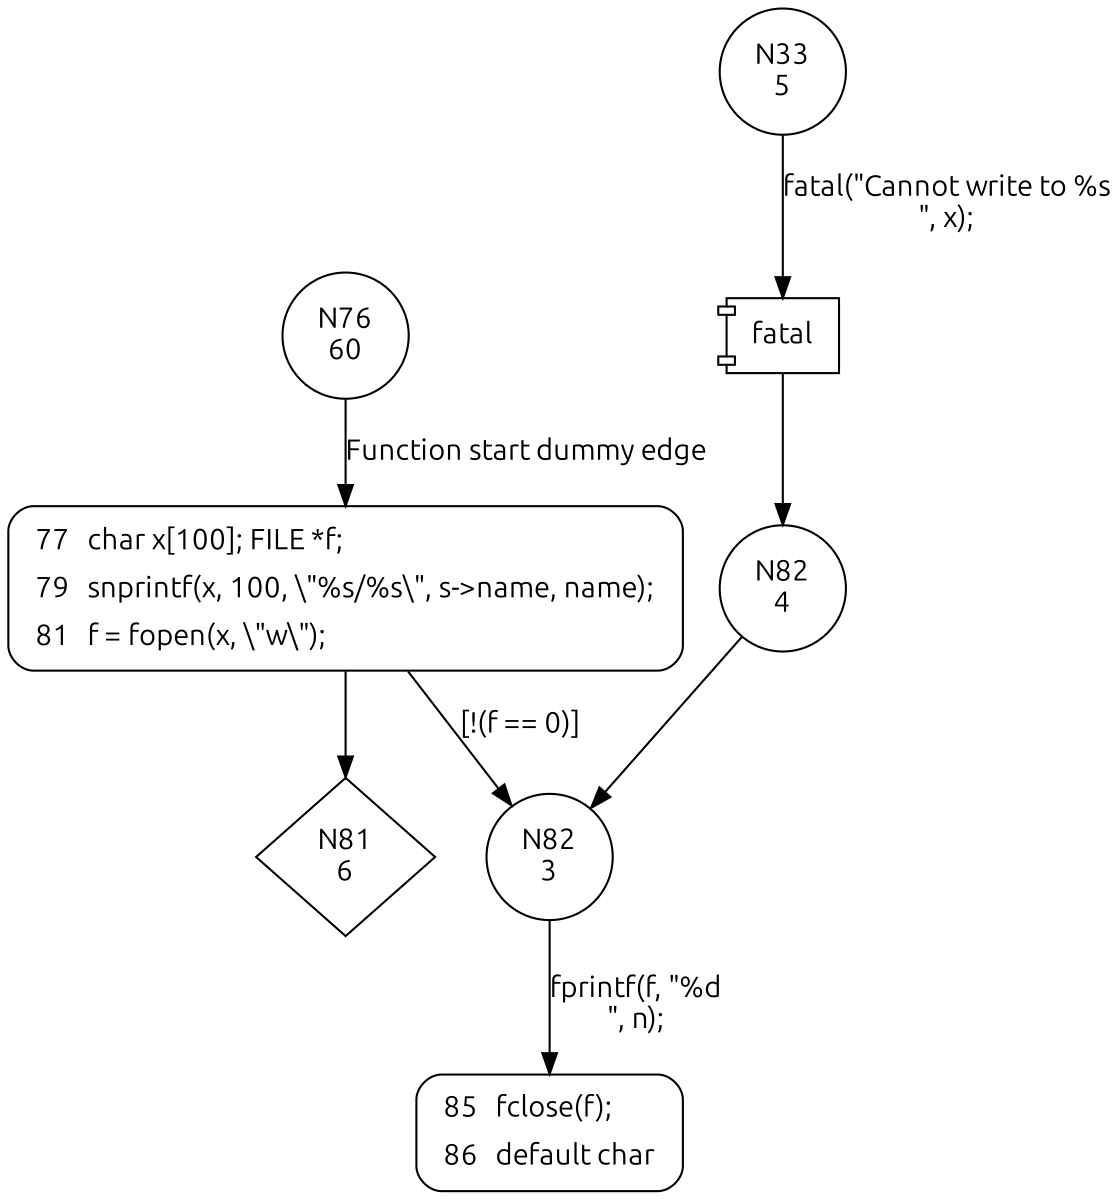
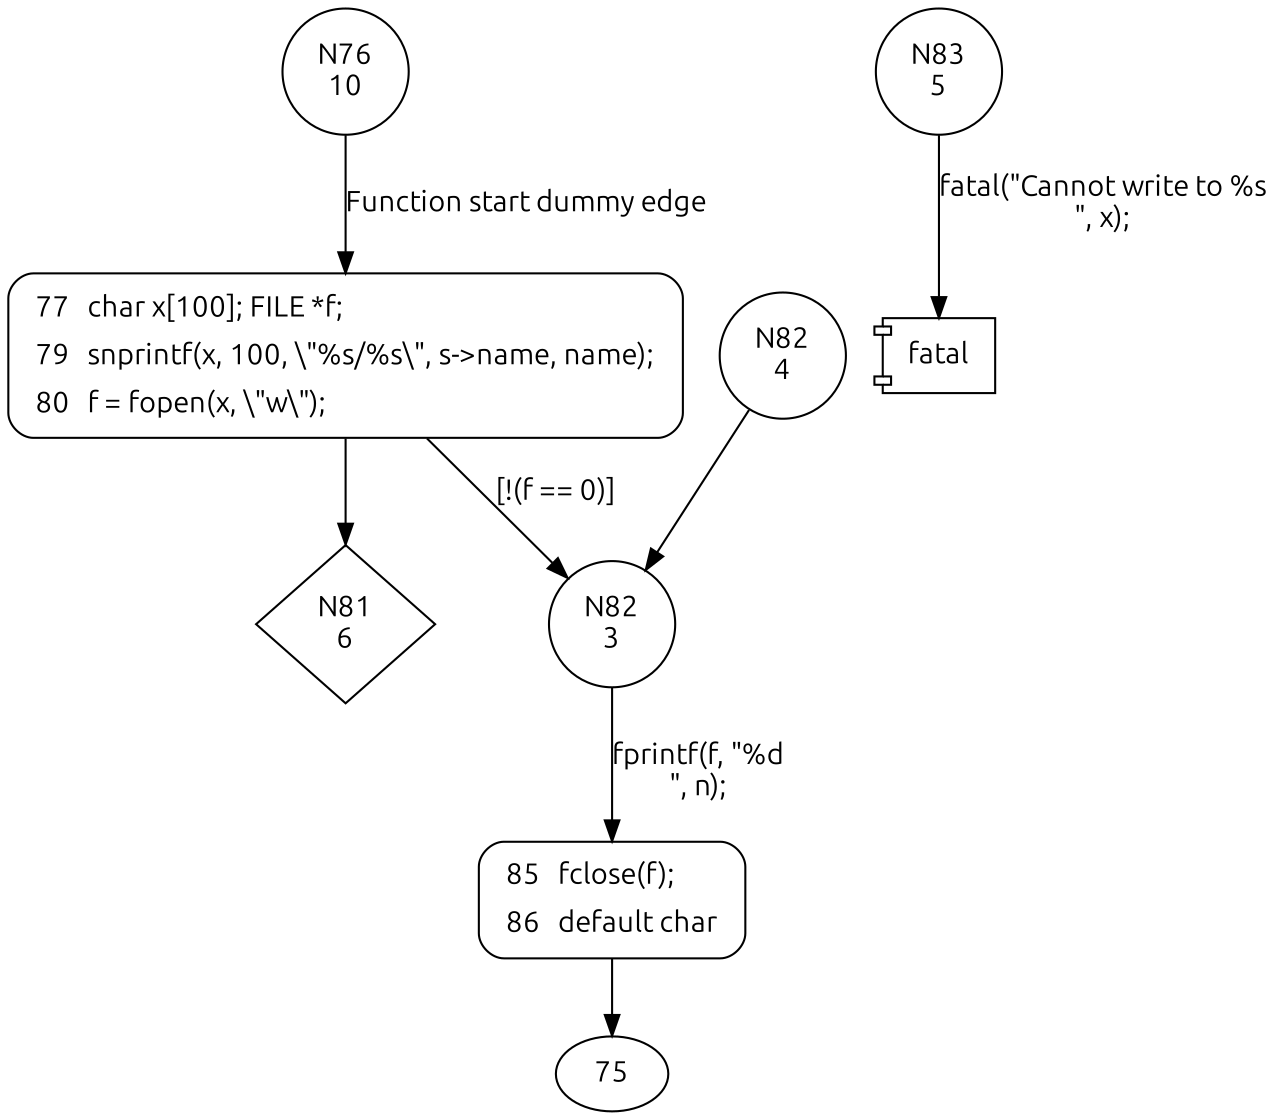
node "N33 5": label "N33 5" -> "N83 5"
node "N76 60": label "N76 60" -> "N76 10"
edge "fatal" -> "N82 4": removed
node "77": text "81" -> "80"
node "75": added
